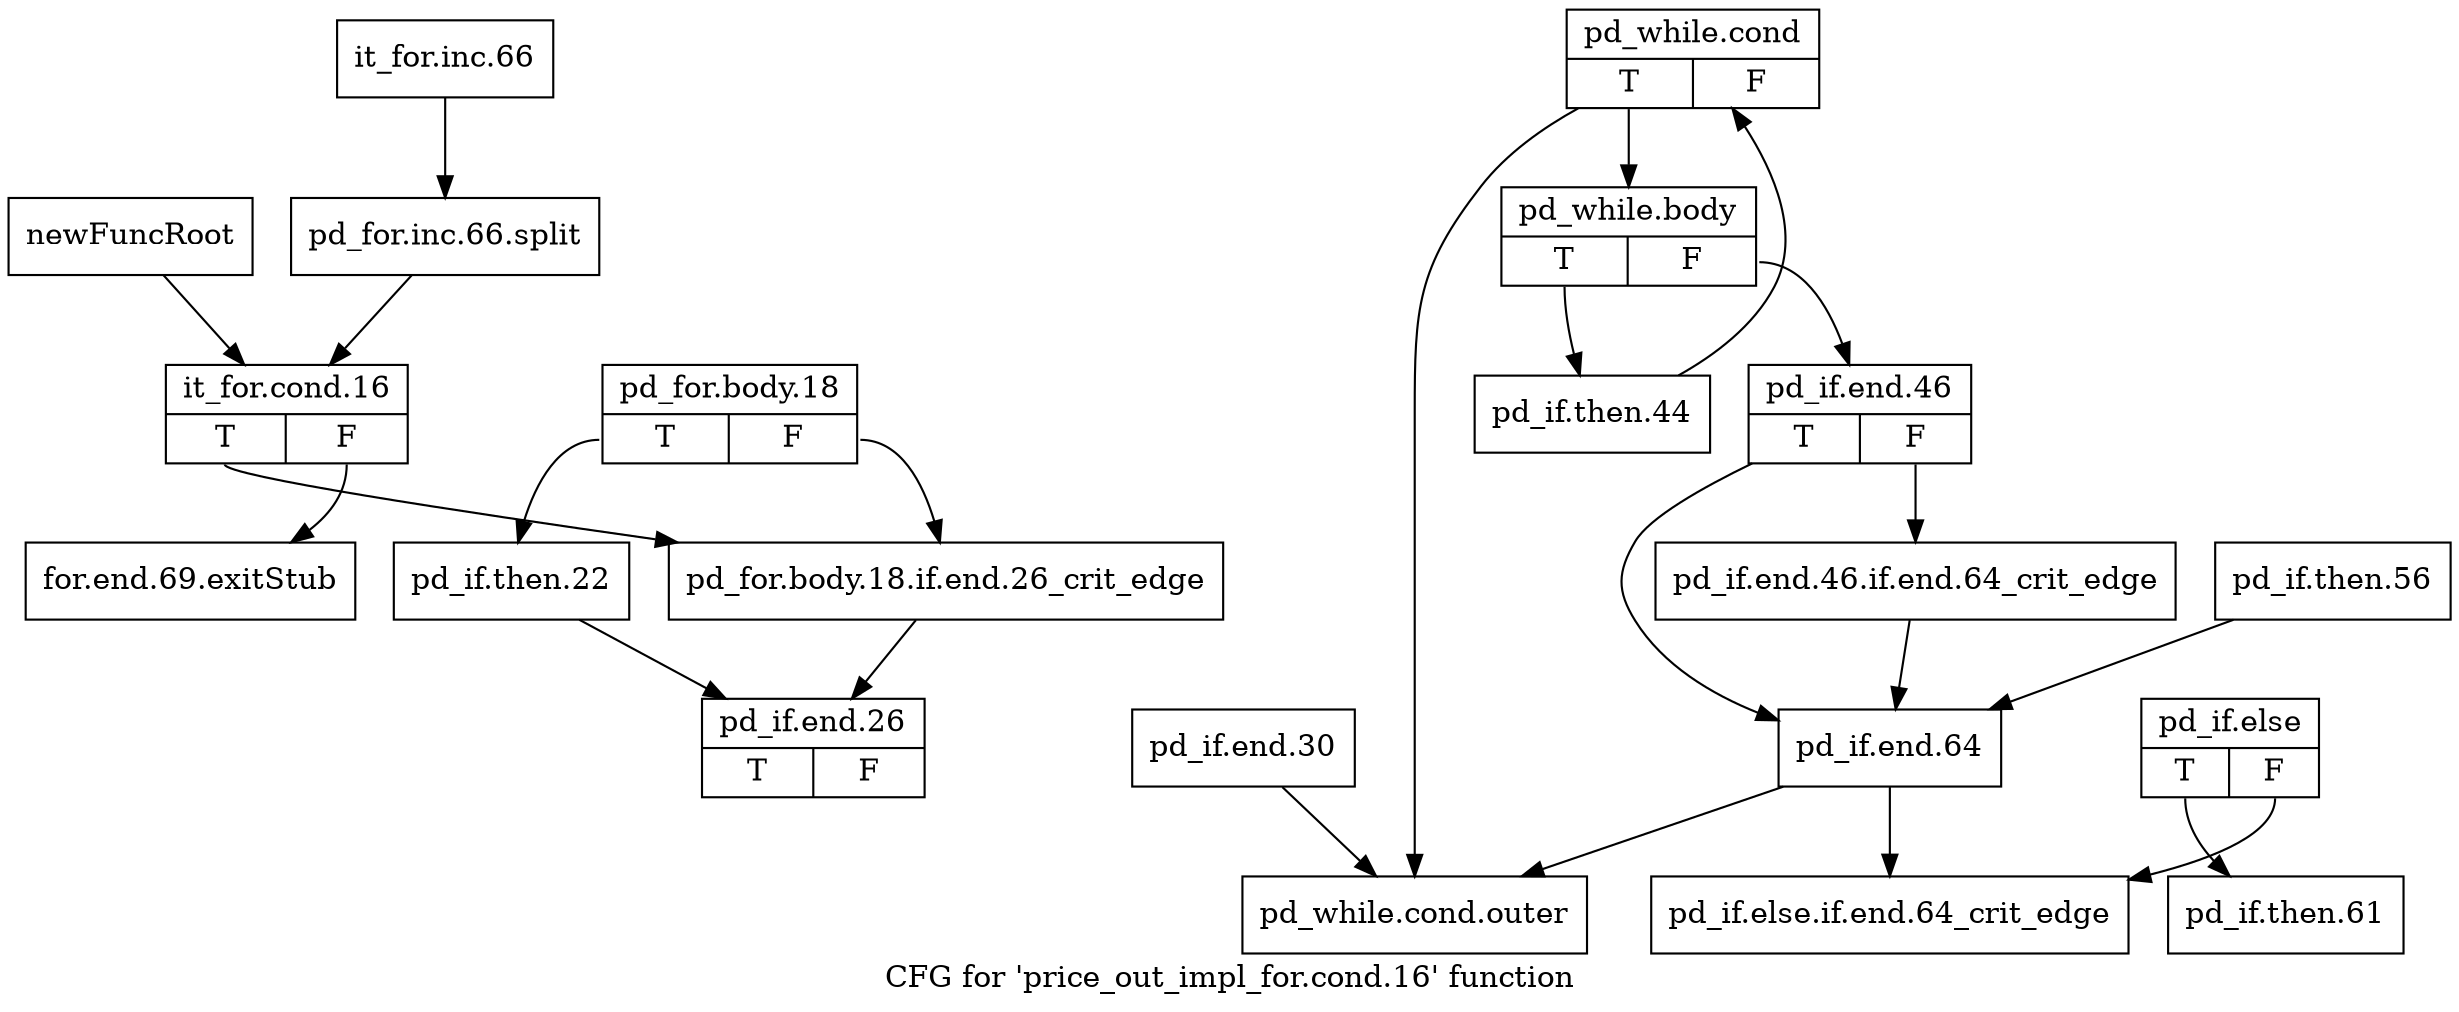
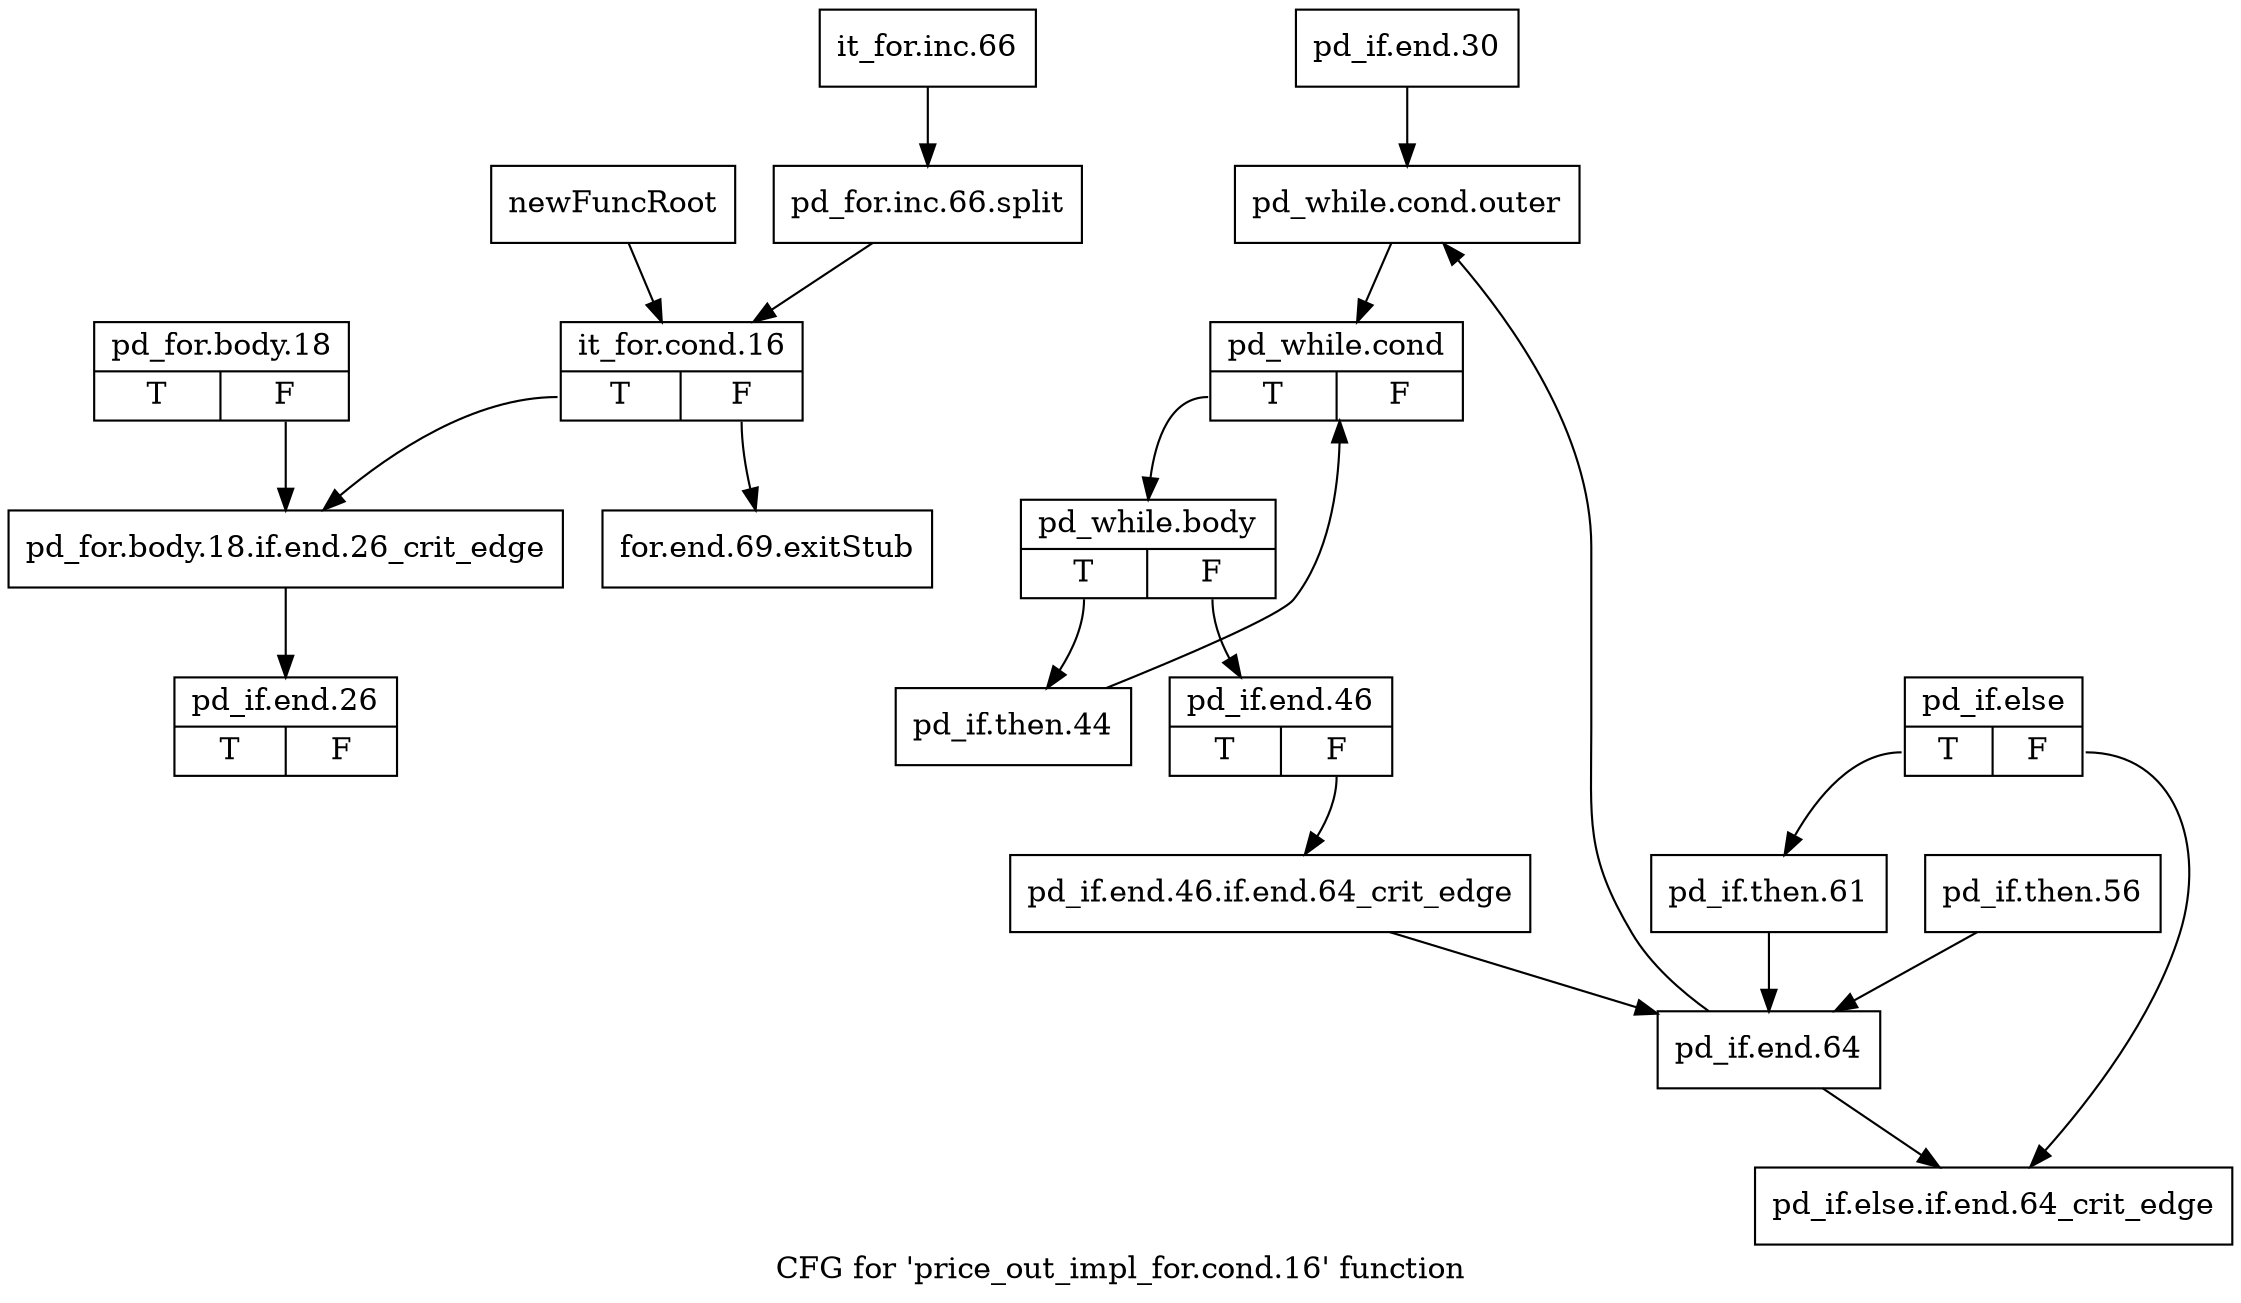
edge "pd_while.cond" -> "pd_while.cond.outer": reversed
node "pd_if.then.22": removed
edge "pd_if.end.46" -> "pd_if.end.64": now "pd_if.then.61" -> "pd_if.end.64"
